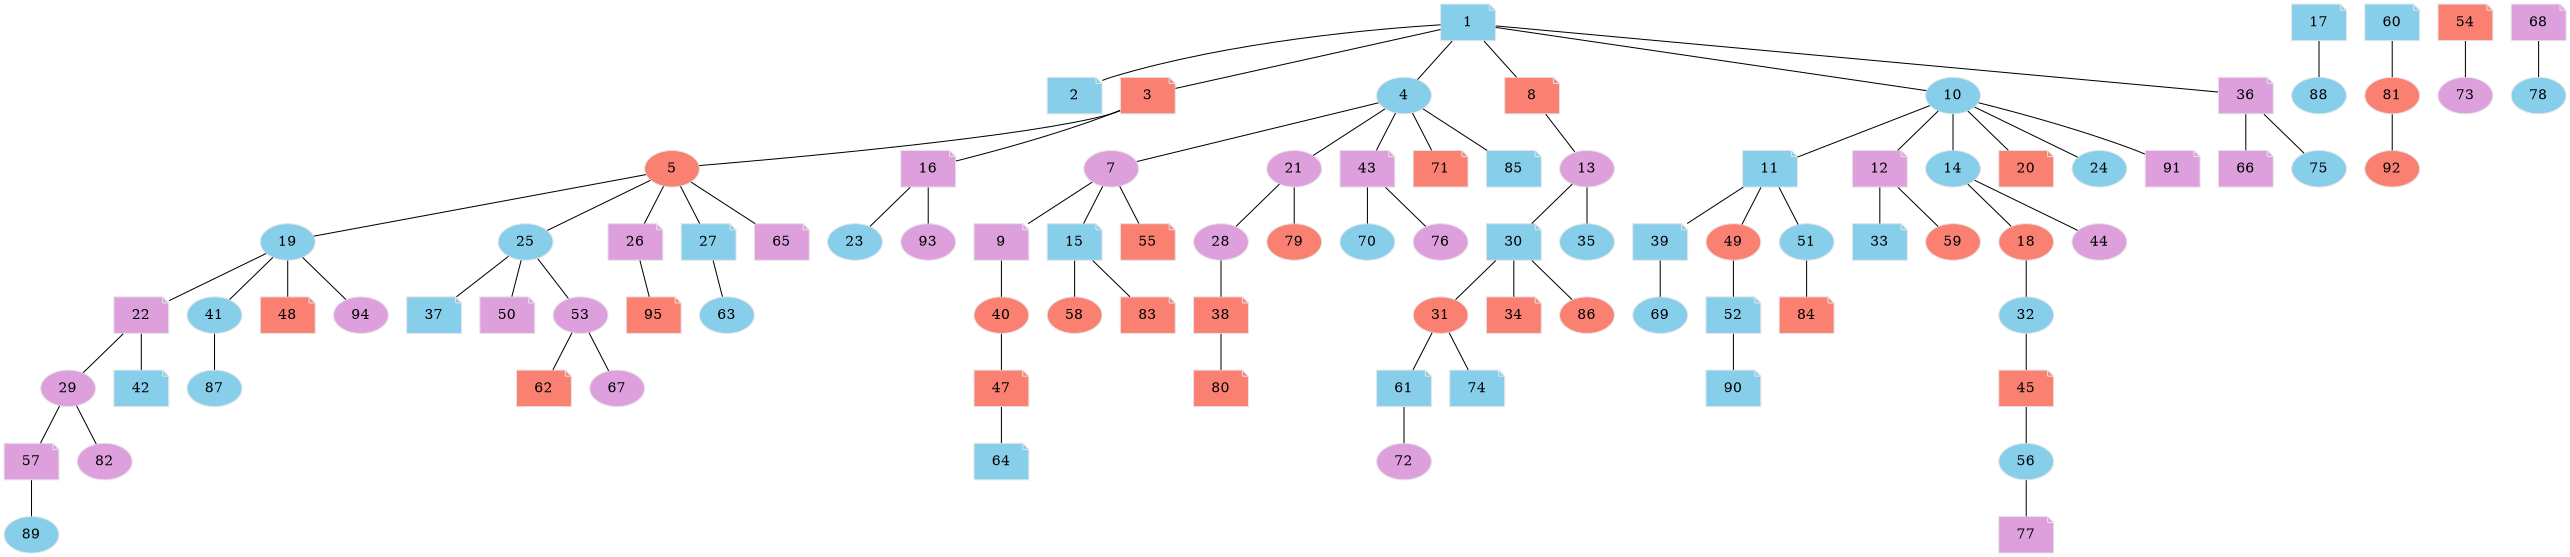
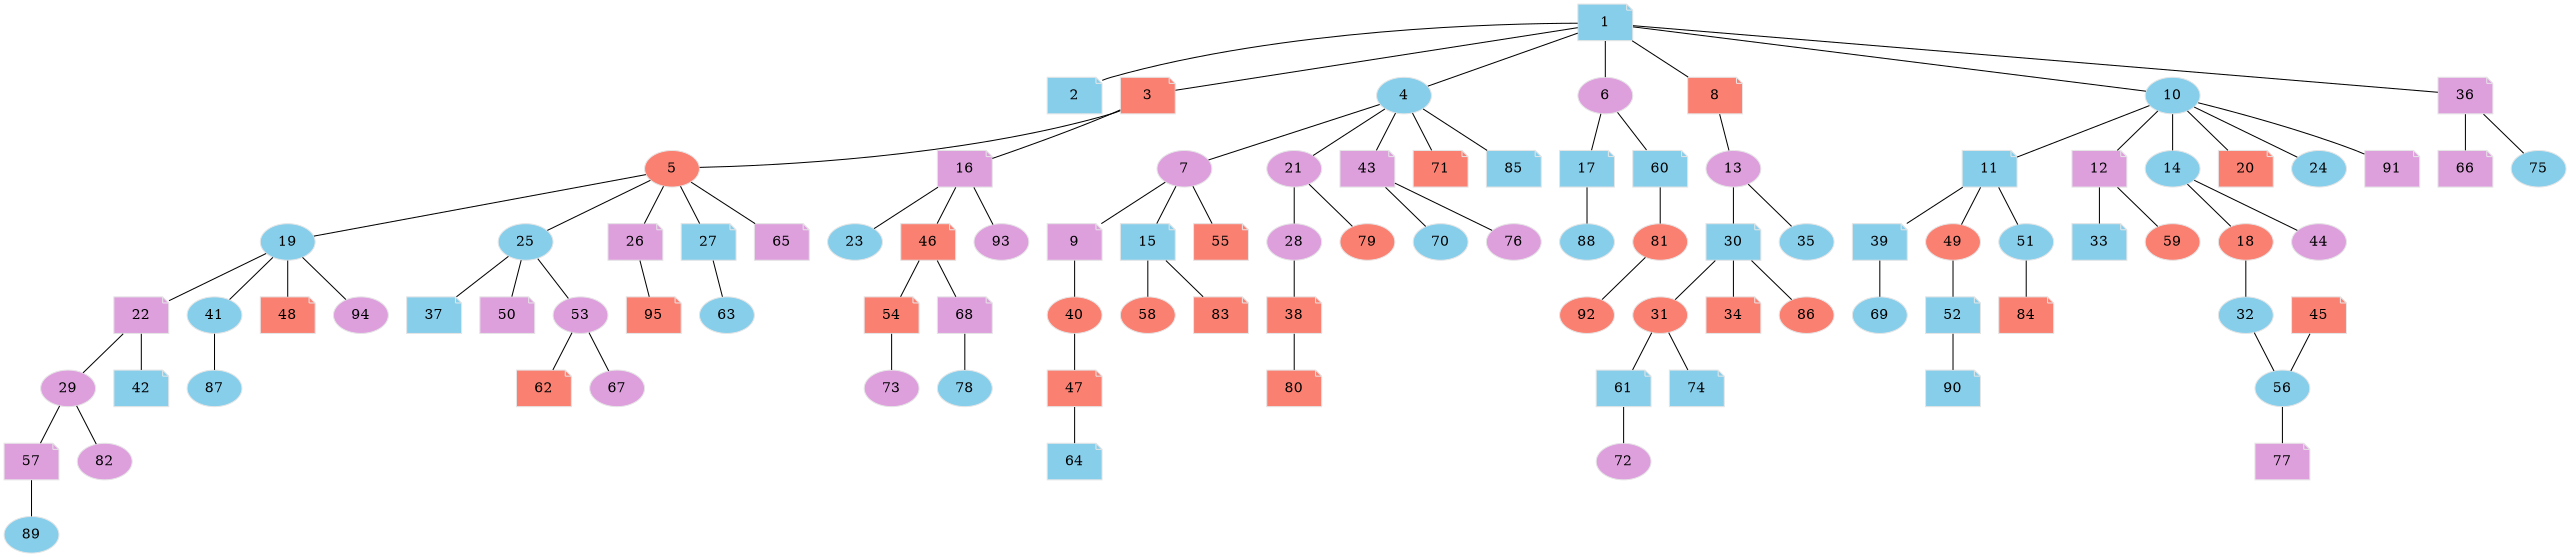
node "6": added
node "46": added
edge "32" -- "45": now "32" -- "56"
